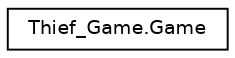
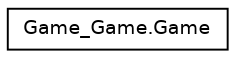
node "Thief_Game.Game": label "Thief_Game.Game" -> "Game_Game.Game"
